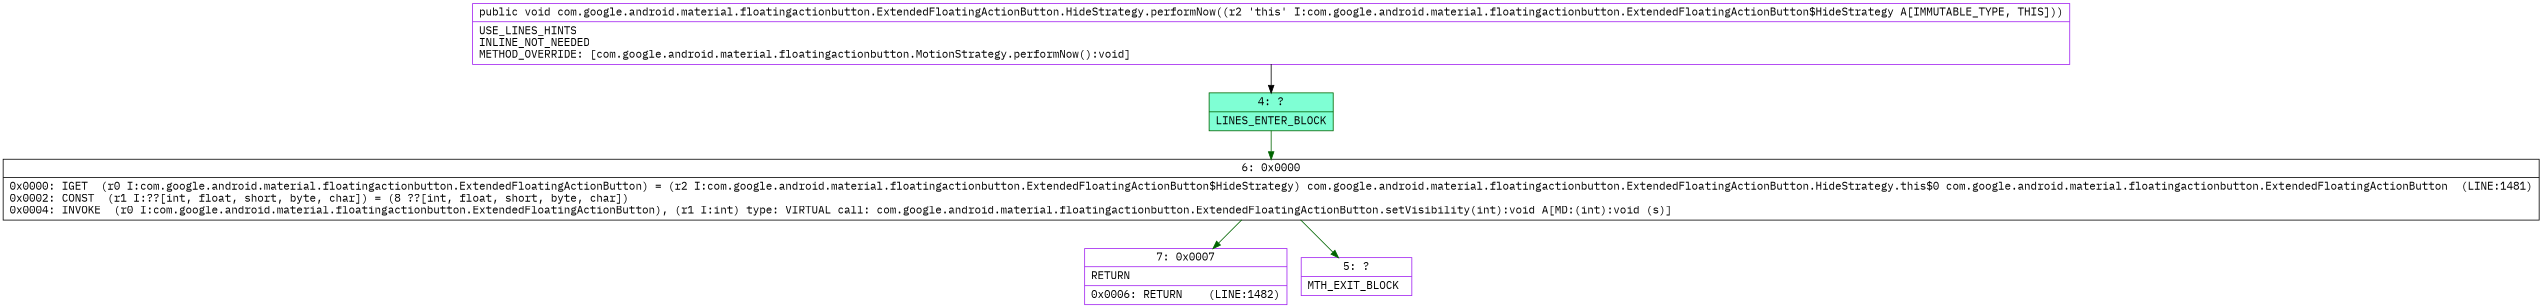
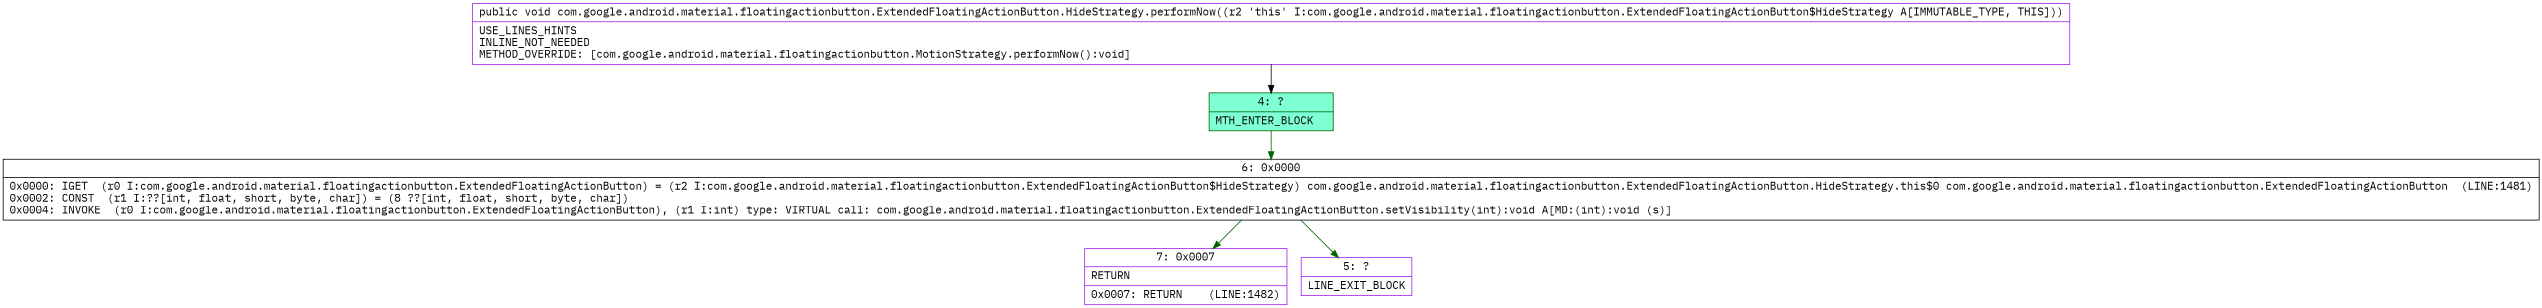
node "4: ?": text "LINES_ENTER_BLOCK" -> "MTH_ENTER_BLOCK"
node "5: ?": text "MTH_EXIT_BLOCK" -> "LINE_EXIT_BLOCK"
node "7: 0x0007": text "0x0006: RETURN    (LINE:1482)" -> "0x0007: RETURN    (LINE:1482)"
